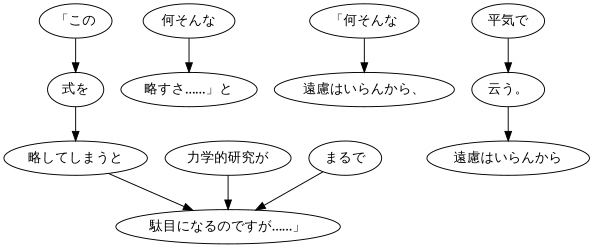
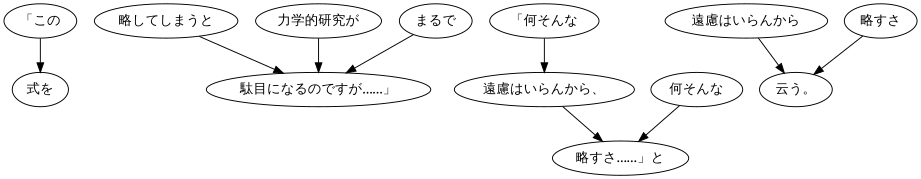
node "平気で": label "平気で" -> "略すさ"
edge "式を" -> "略してしまうと": removed
edge "云う。" -> "遠慮はいらんから": reversed
edge "遠慮はいらんから、" -> "略すさ……」と": added
